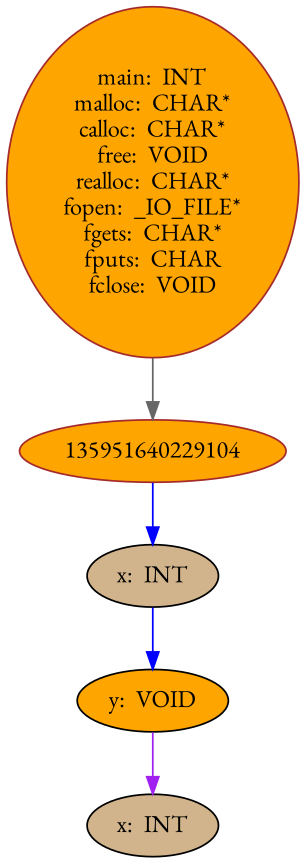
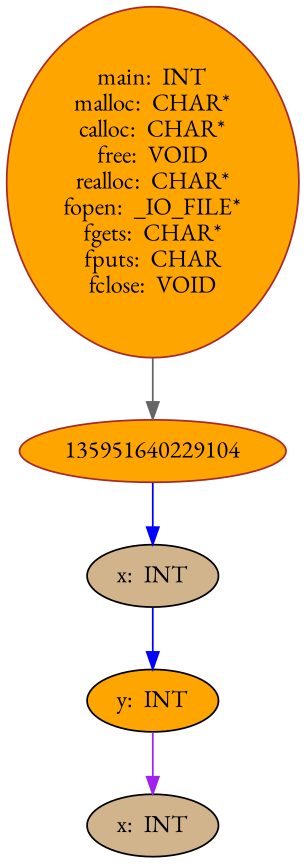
node "y:  VOID": label "y:  VOID" -> "y:  INT"
